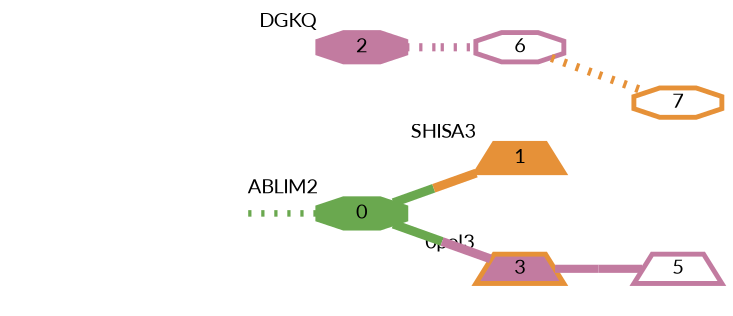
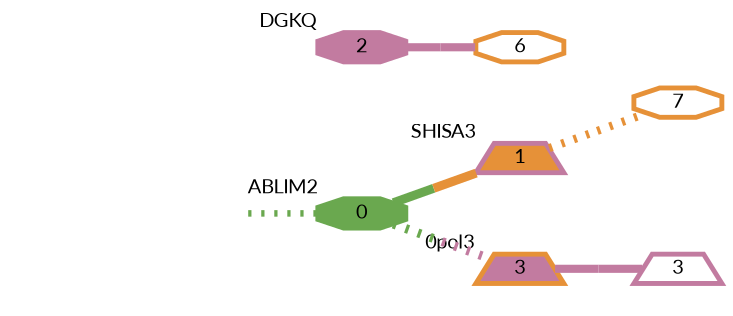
edge "2 DGKQ" -> "6": style dotted -> solid
node "6": color #c27ba0ff -> #e69138ff
edge "6" -> "7": now "1 SHISA3" -> "7"
node "1 SHISA3": color #e69138ff -> #c27ba0ff
edge "0 ABLIM2" -> "3 0pol3": style solid -> dotted
node "5": label "5" -> "3"
